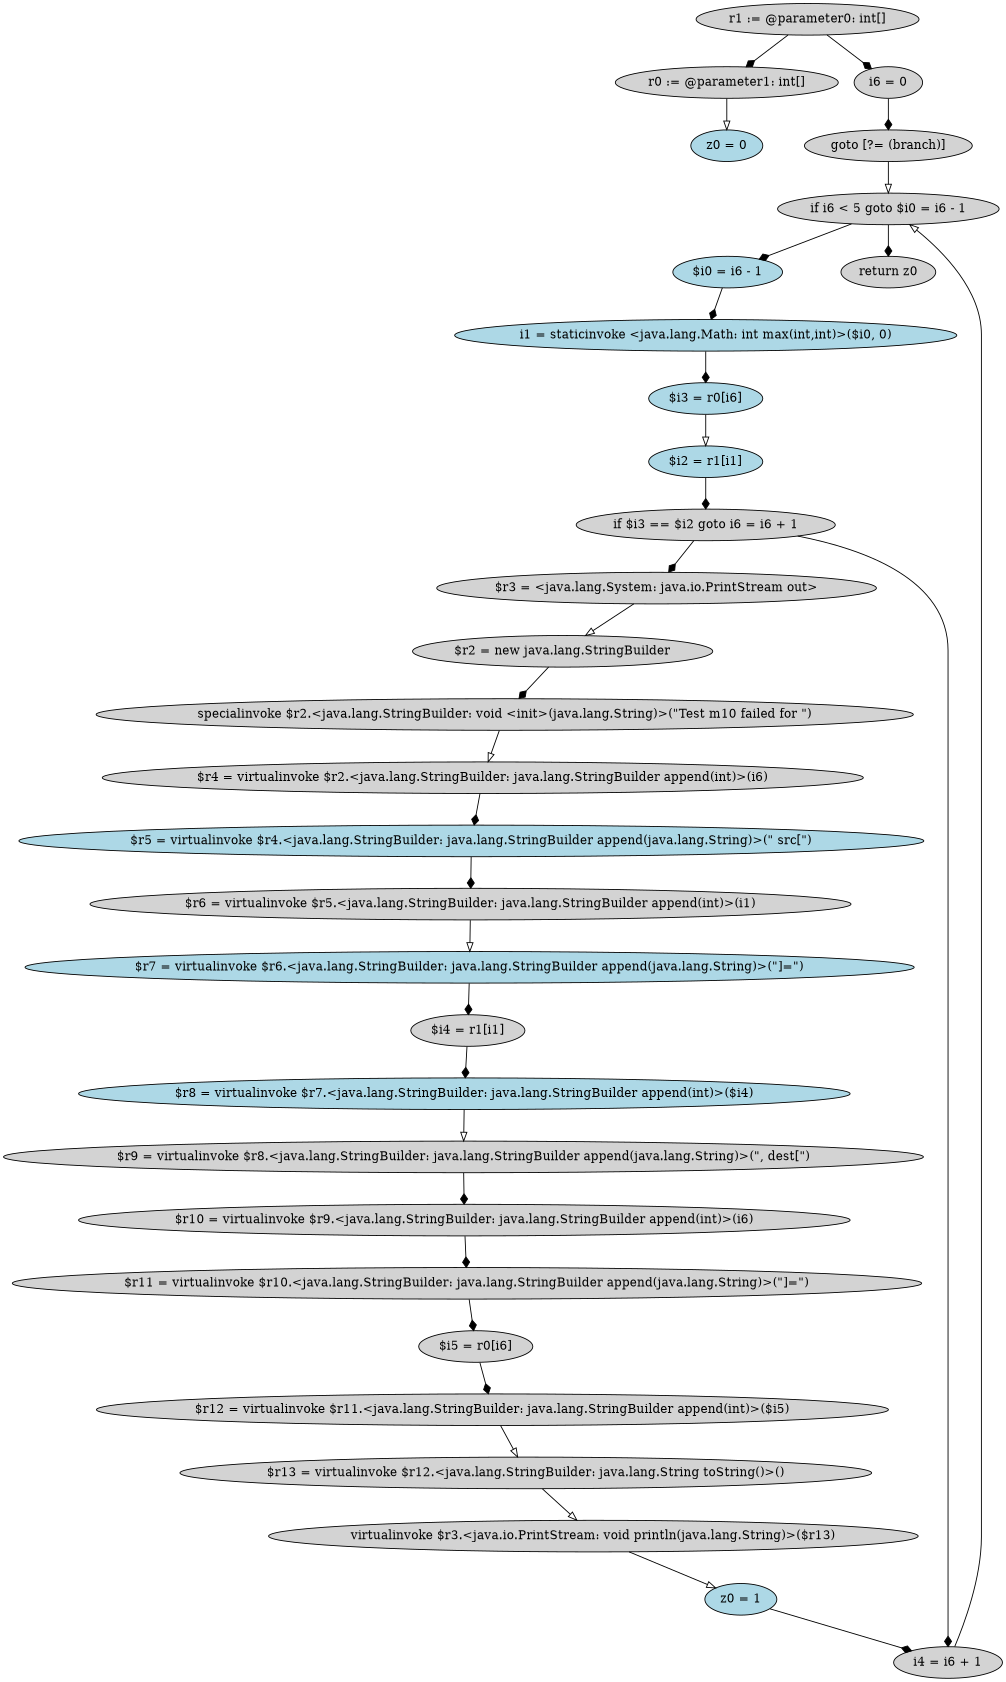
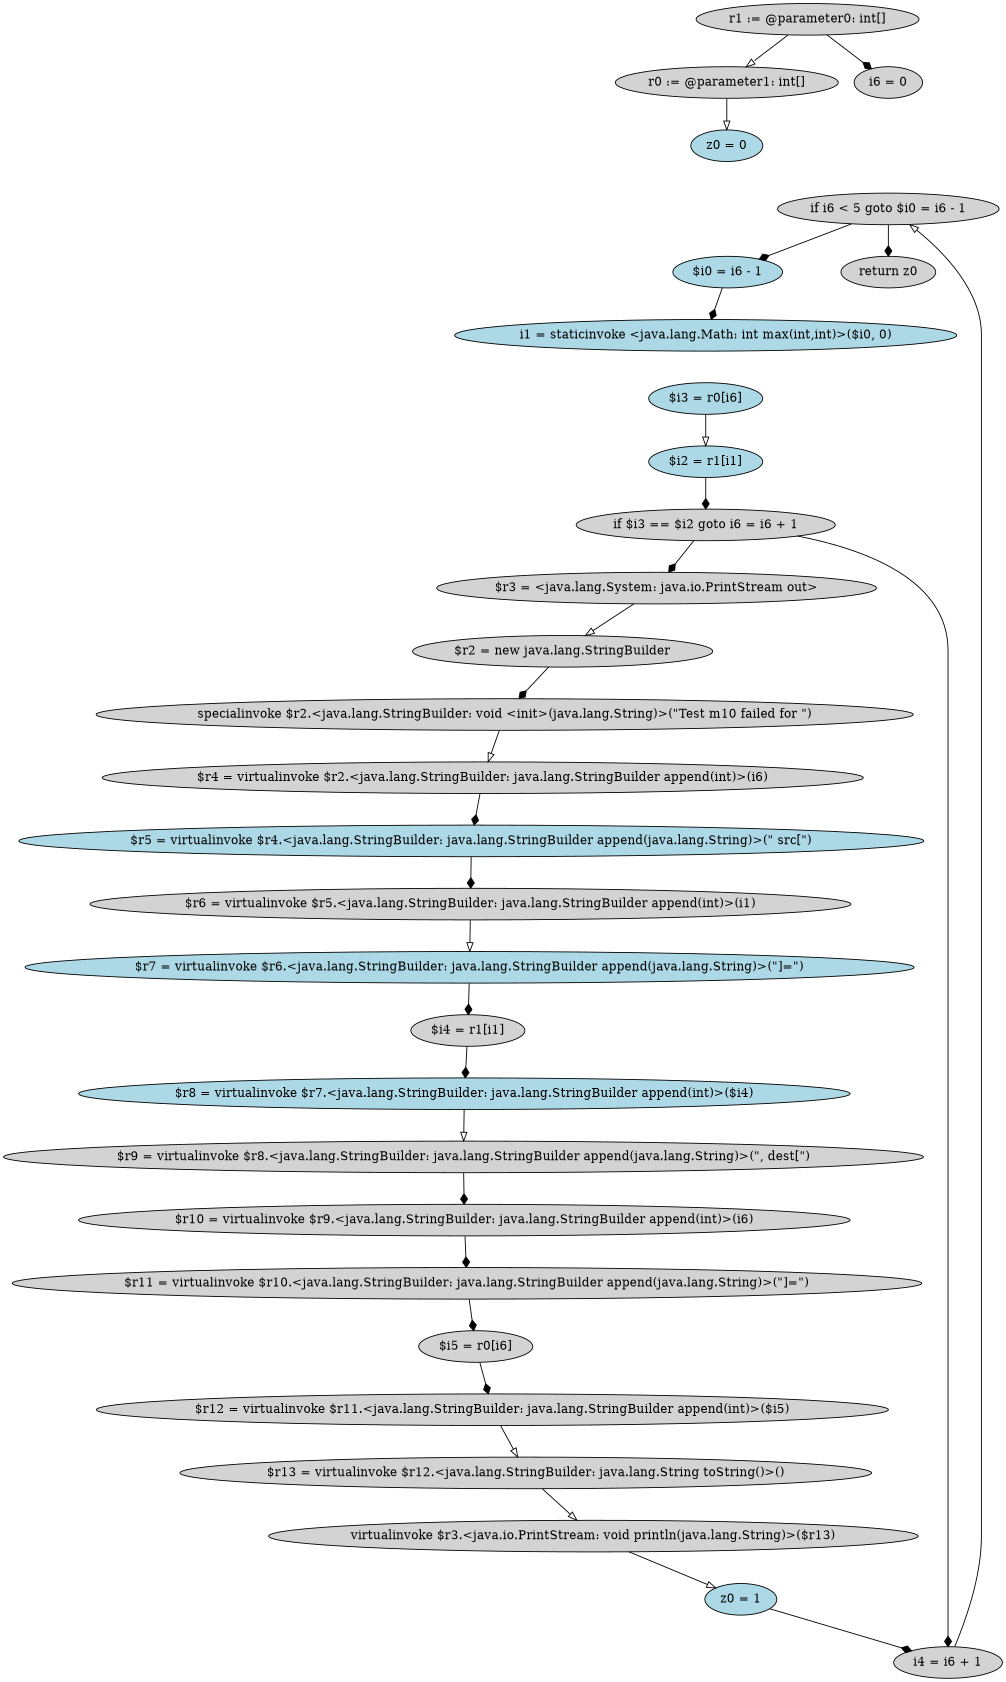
edge "r1 := @parameter0: int[]" -> "r0 := @parameter1: int[]": arrowhead diamond -> onormal
node "goto [?= (branch)]": removed
edge "i1 = staticinvoke <java.lang.Math: int max(int,int)>($i0, 0)" -> "$i3 = r0[i6]": removed
